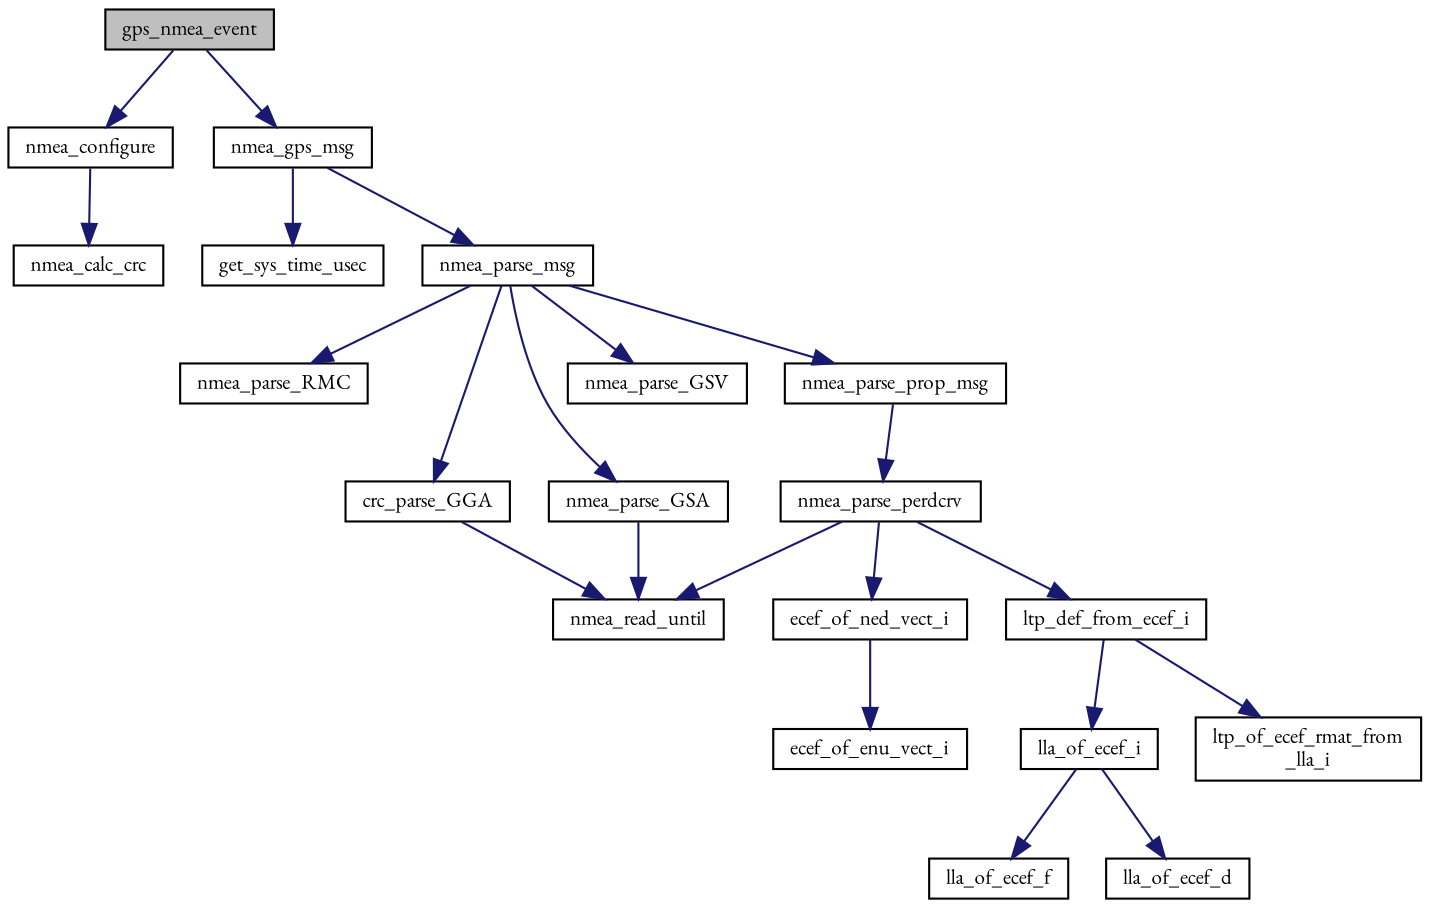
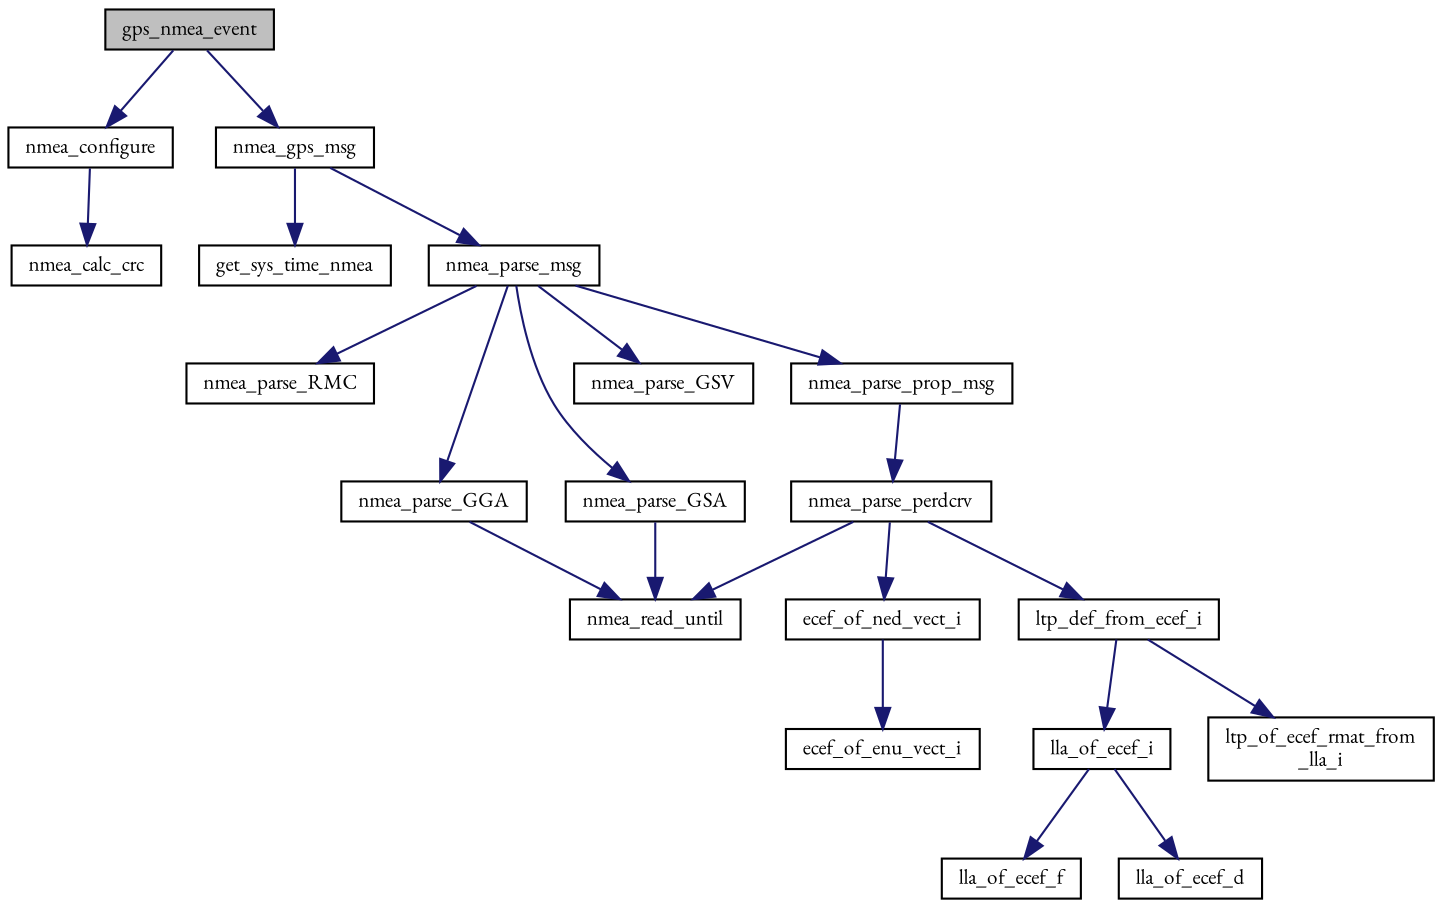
node "get_sys_time_usec": label "get_sys_time_usec" -> "get_sys_time_nmea"
node "crc_parse_GGA": label "crc_parse_GGA" -> "nmea_parse_GGA"
